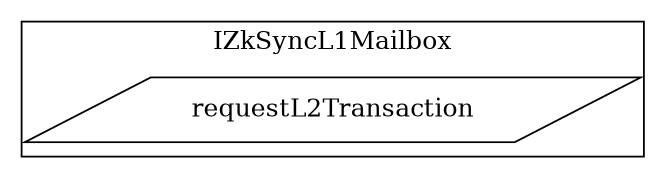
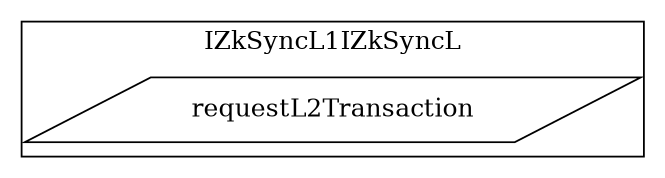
cluster "IZkSyncL1Mailbox": label "IZkSyncL1Mailbox" -> "IZkSyncL1IZkSyncL"
